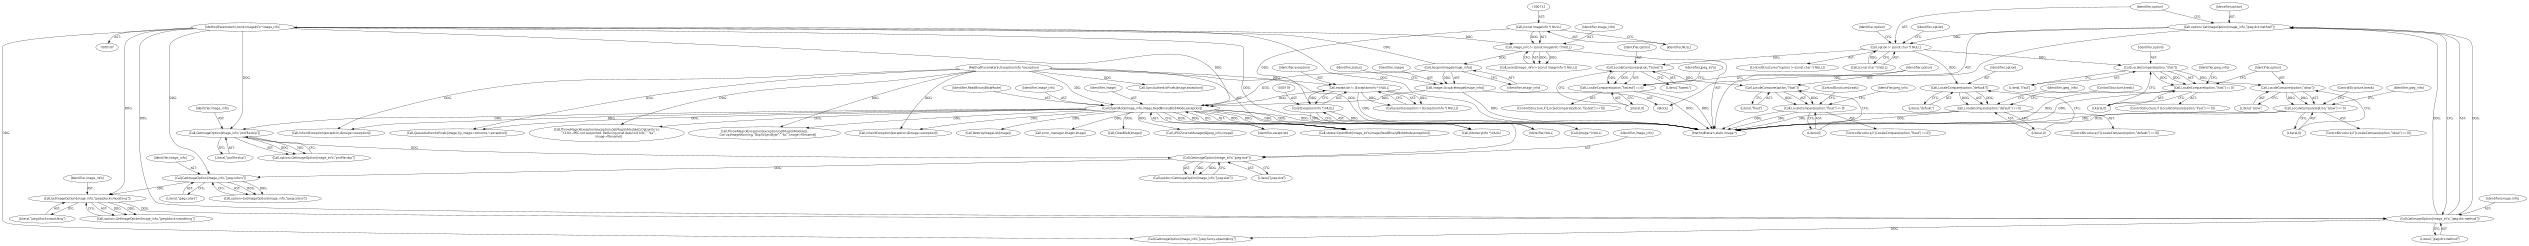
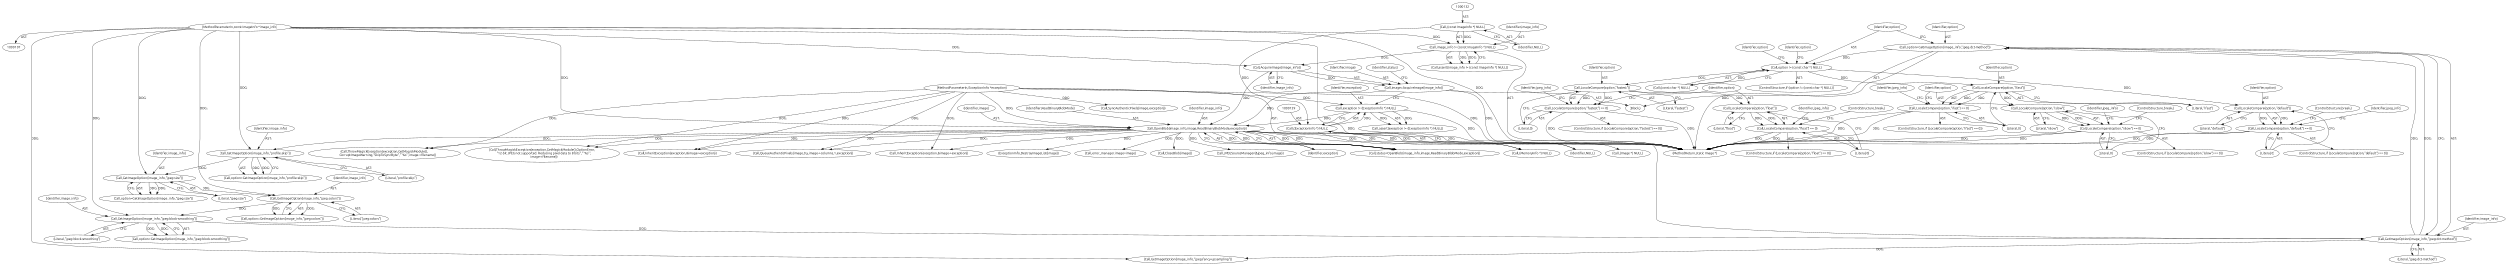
edge "(Call,AcquireImage(image_info))" -> "(MethodParameterIn,const ImageInfo *image_info)": reversed
edge "(Call,assert(exception != (ExceptionInfo *) NULL))" -> "(Call,exception != (ExceptionInfo *) NULL)": now "(Call,image=AcquireImage(image_info))" -> "(Call,exception != (ExceptionInfo *) NULL)"
node "(Call,DestroyImageList(image))": label "(Call,DestroyImageList(image))" -> "(ExceptionInfo,DestroyImageList(image))"
